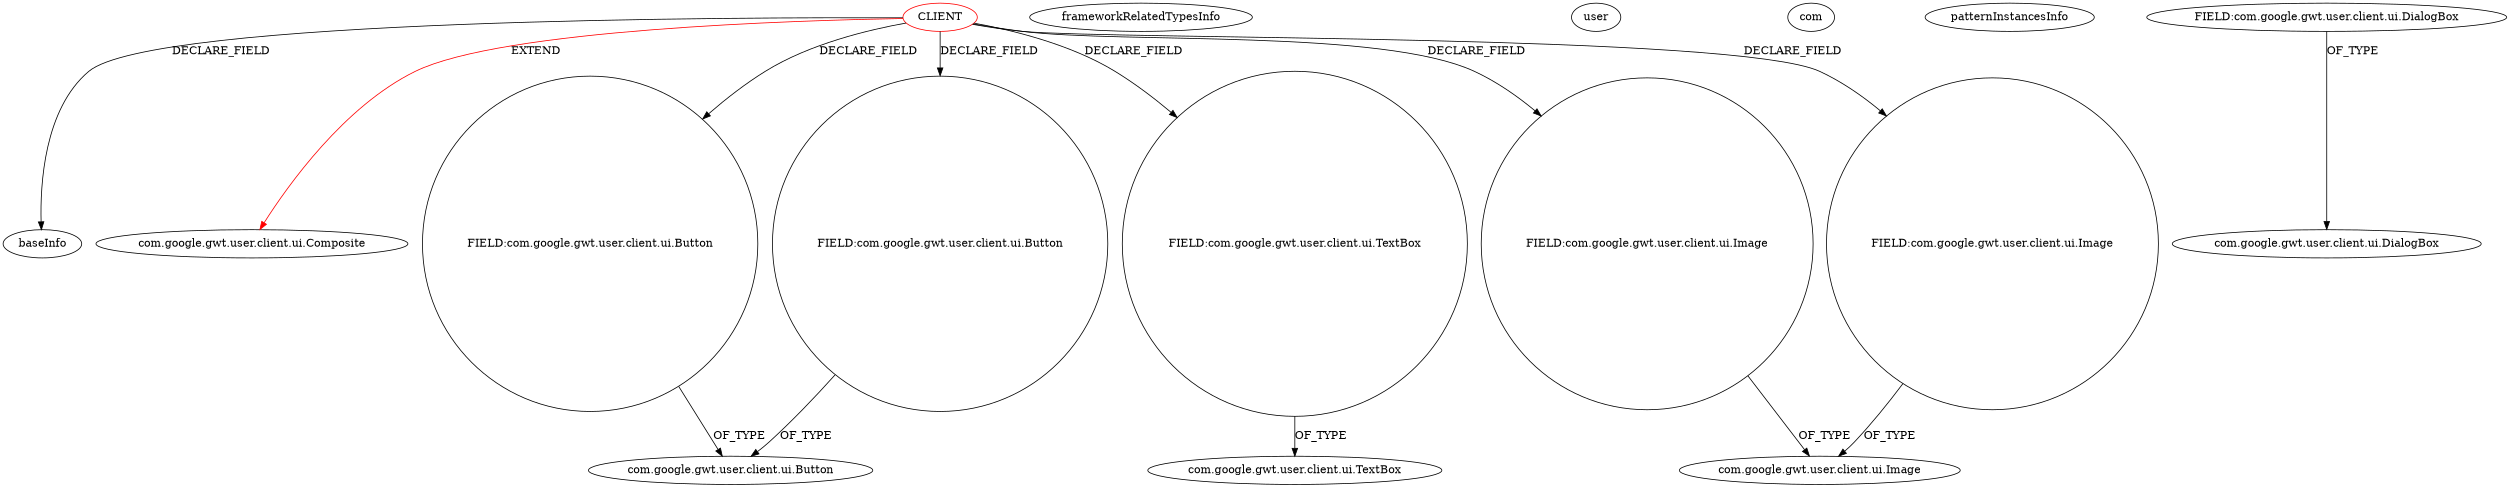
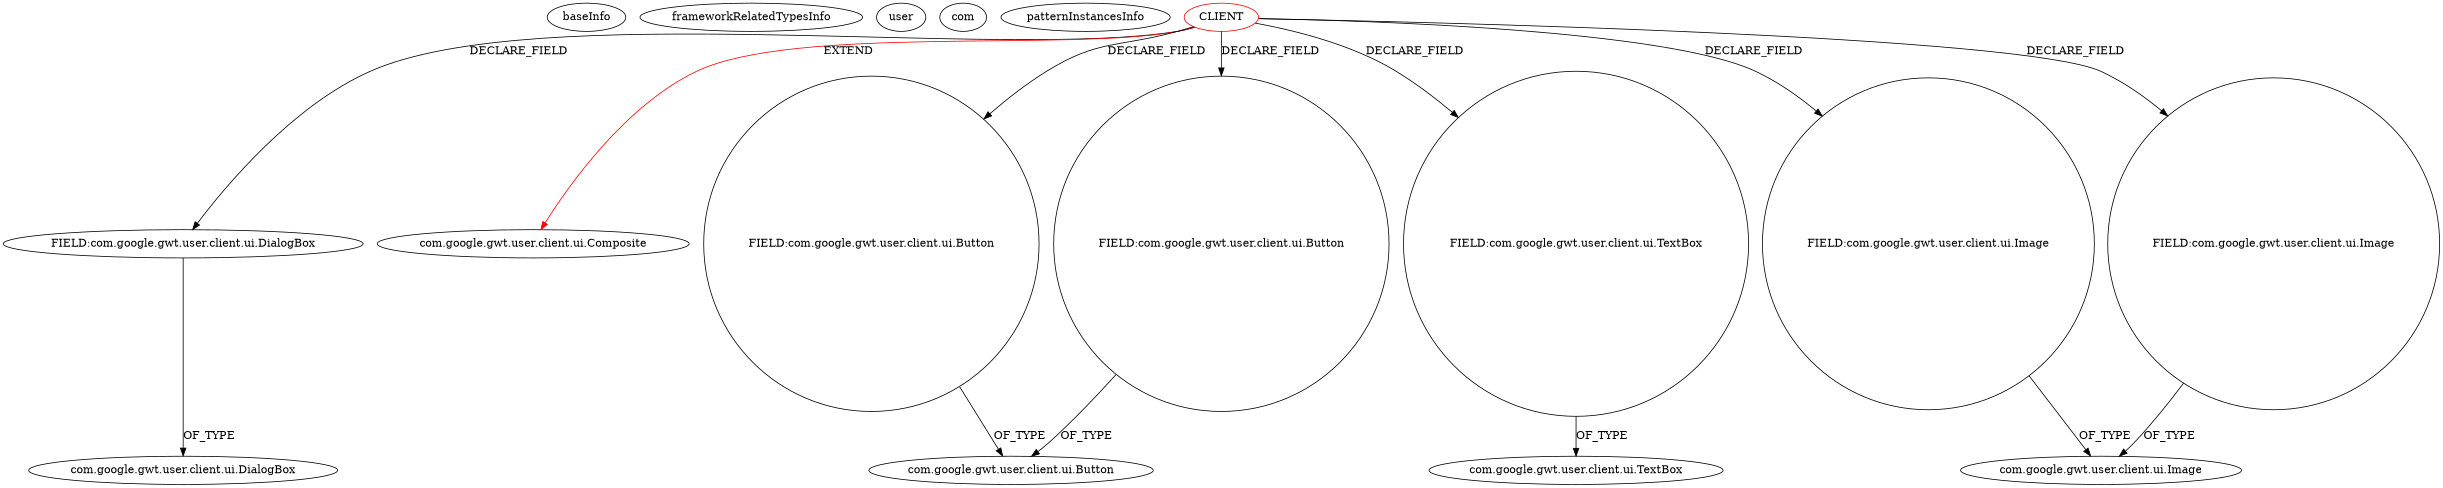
edge "CLIENT" -> "baseInfo": now "CLIENT" -> "FIELD:com.google.gwt.user.client.ui.DialogBox"
